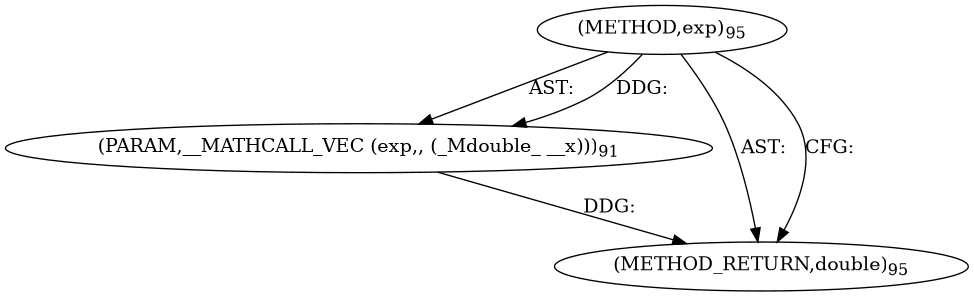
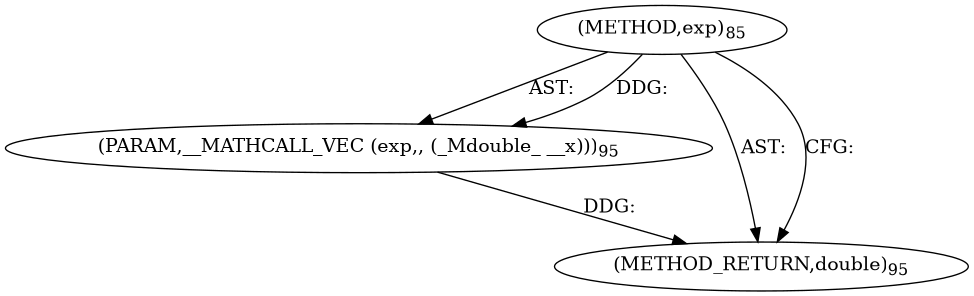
node "(METHOD,exp)": text "95" -> "85"
node "(PARAM,__MATHCALL_VEC (exp,, (_Mdouble_ __x)))": text "91" -> "95"
